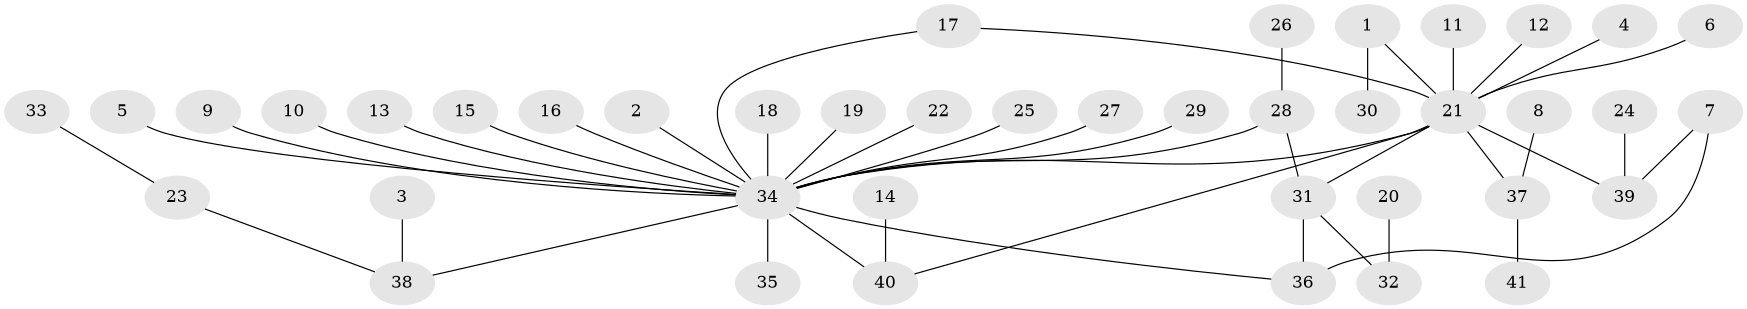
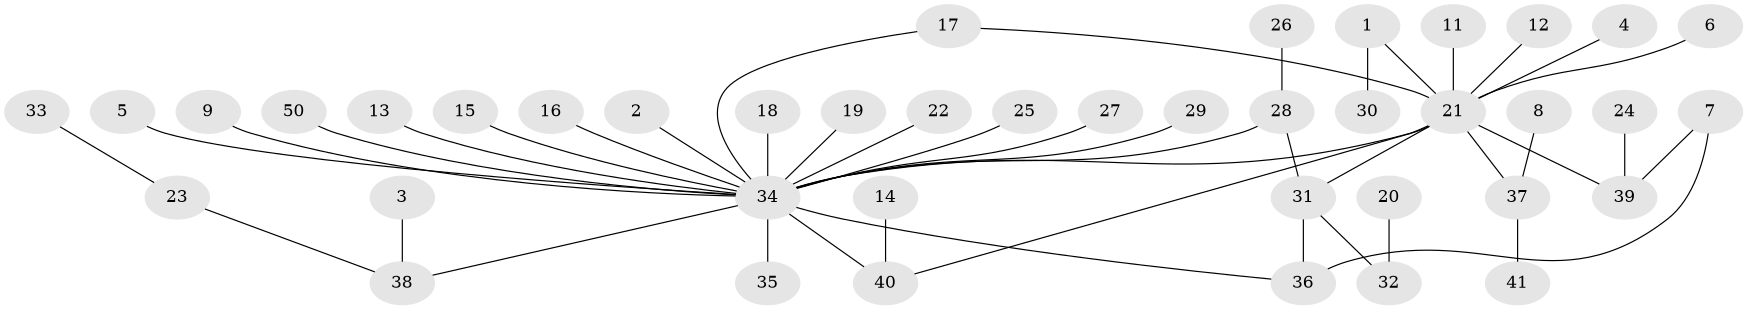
node "10": label "10" -> "50"
